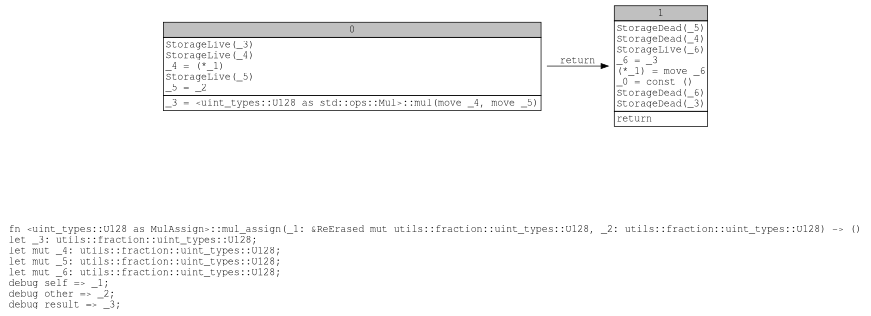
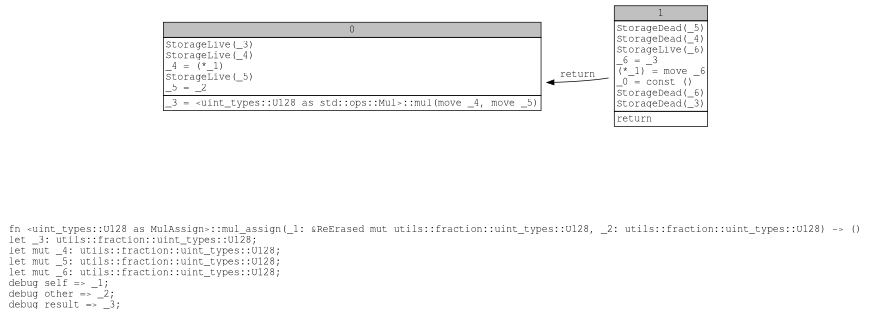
edge "0" -> "1": reversed
